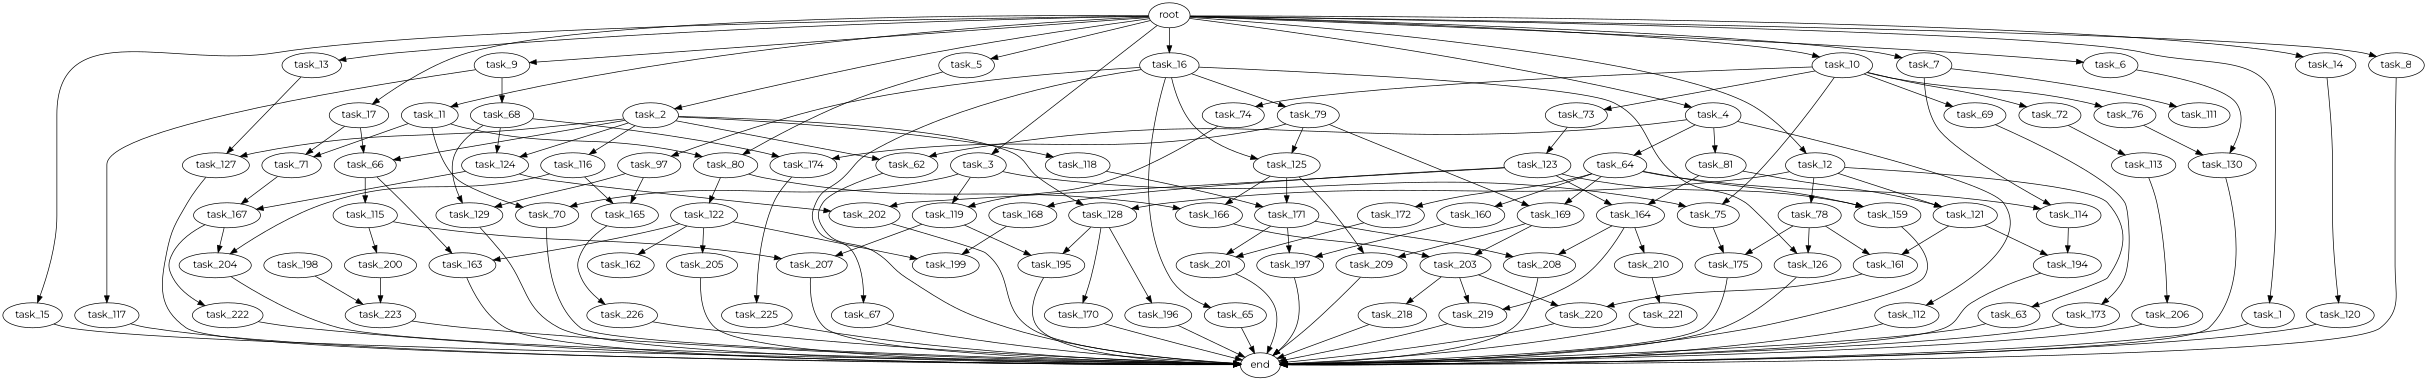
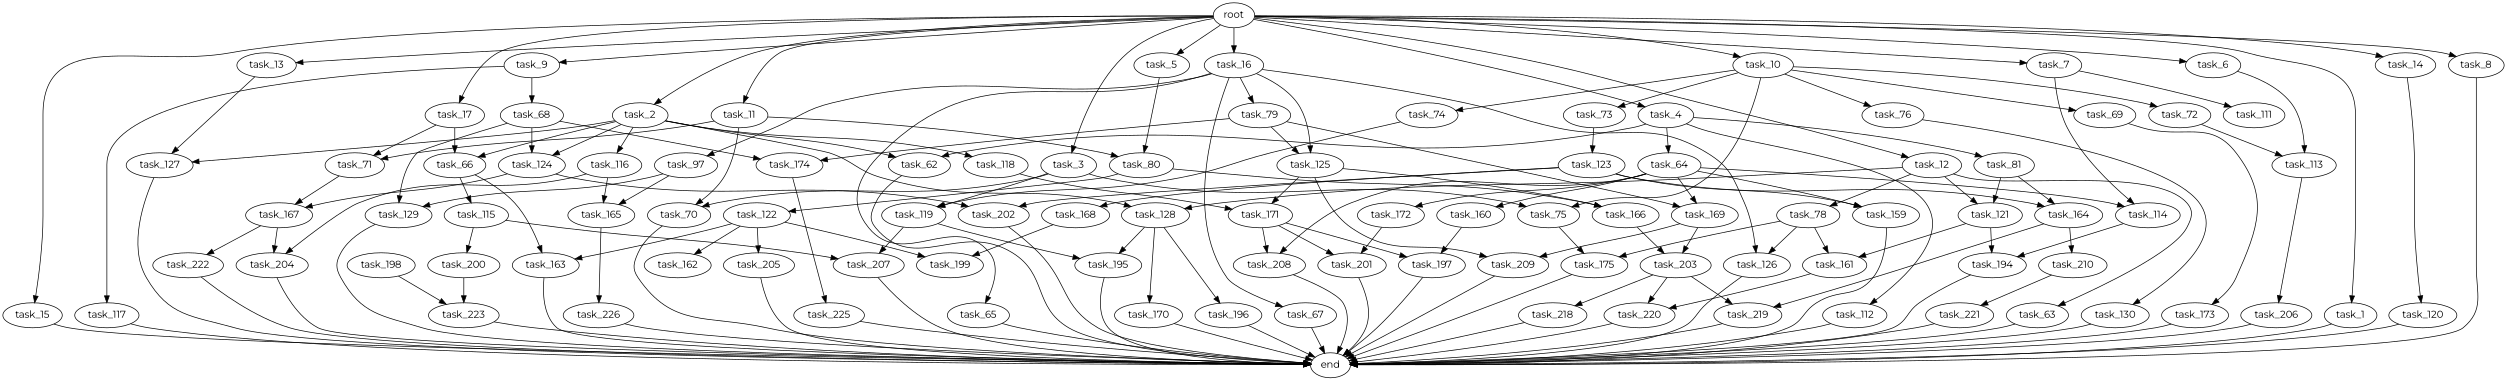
edge "task_6" -> "task_130": now "task_6" -> "task_113"
edge "task_164" -> "task_208": now "task_64" -> "task_208"
